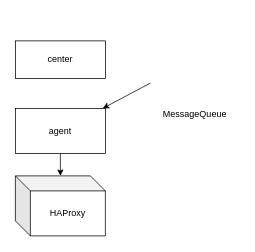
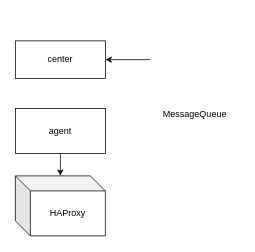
edge "MessageQueue" -> "agent": now "MessageQueue" -> "center"
